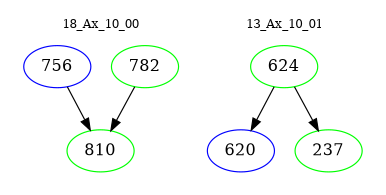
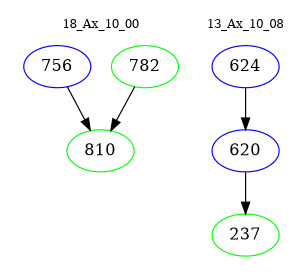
cluster "13_Ax_10_01": label "13_Ax_10_01" -> "13_Ax_10_08"
node "624": color green -> blue
edge "624" -> "237": now "620" -> "237"
